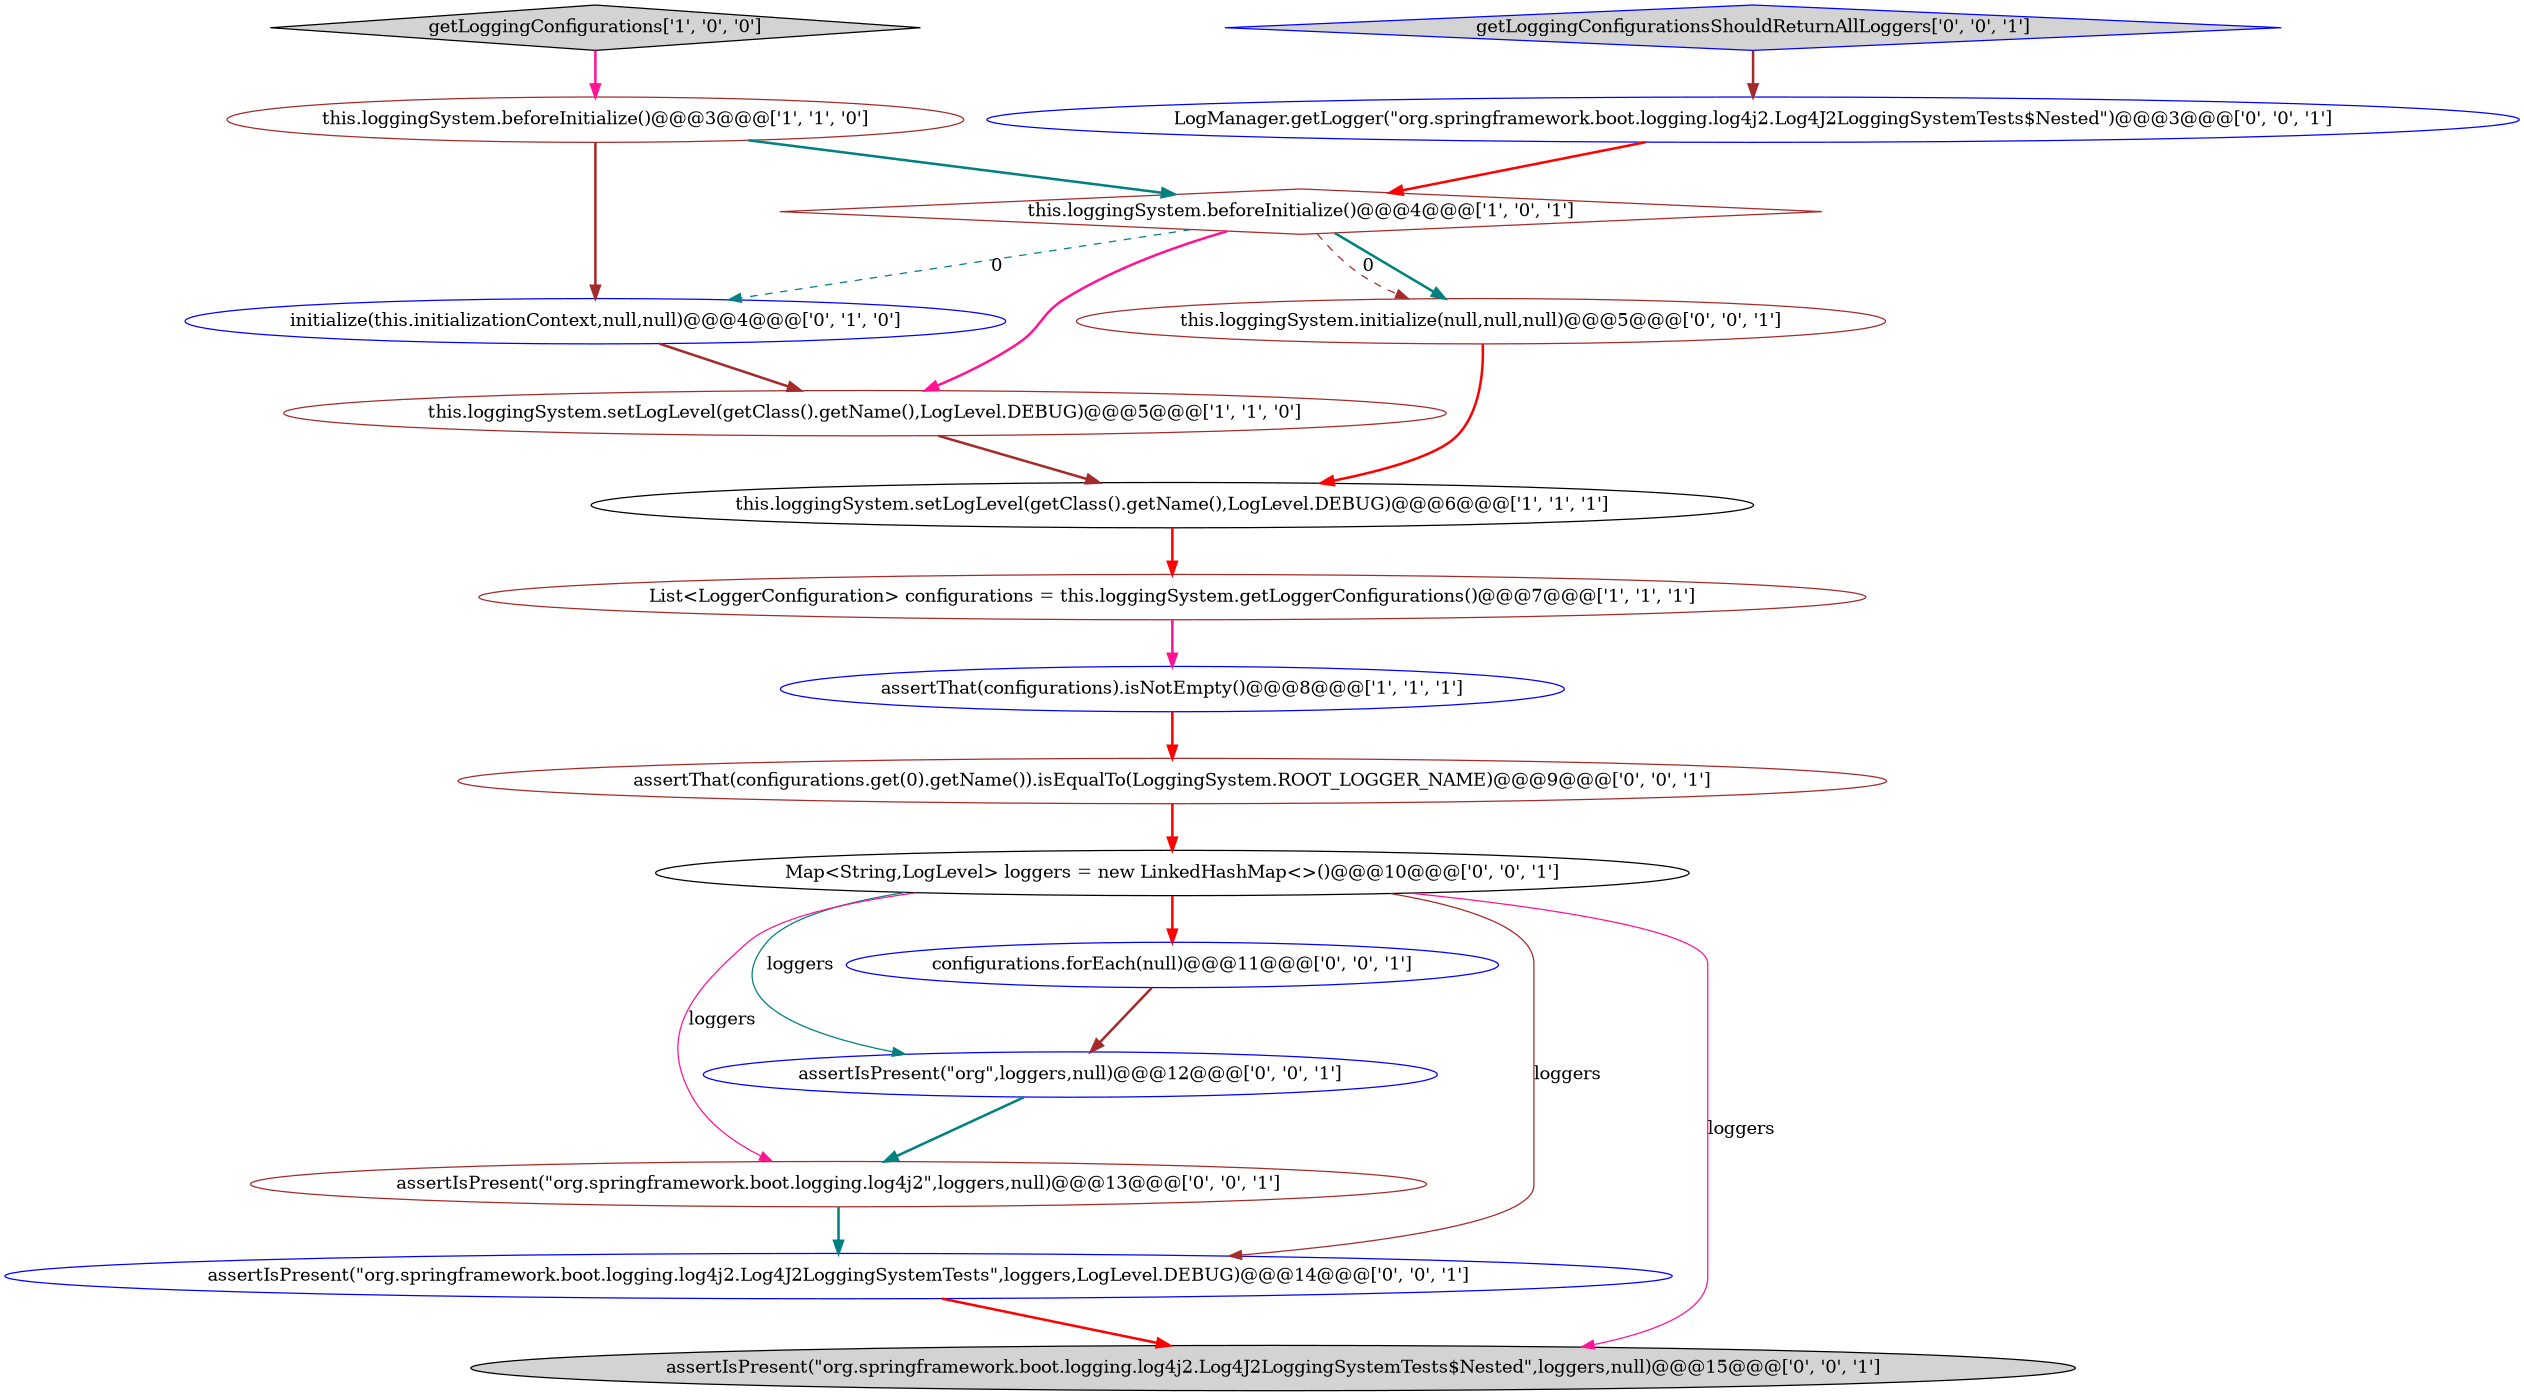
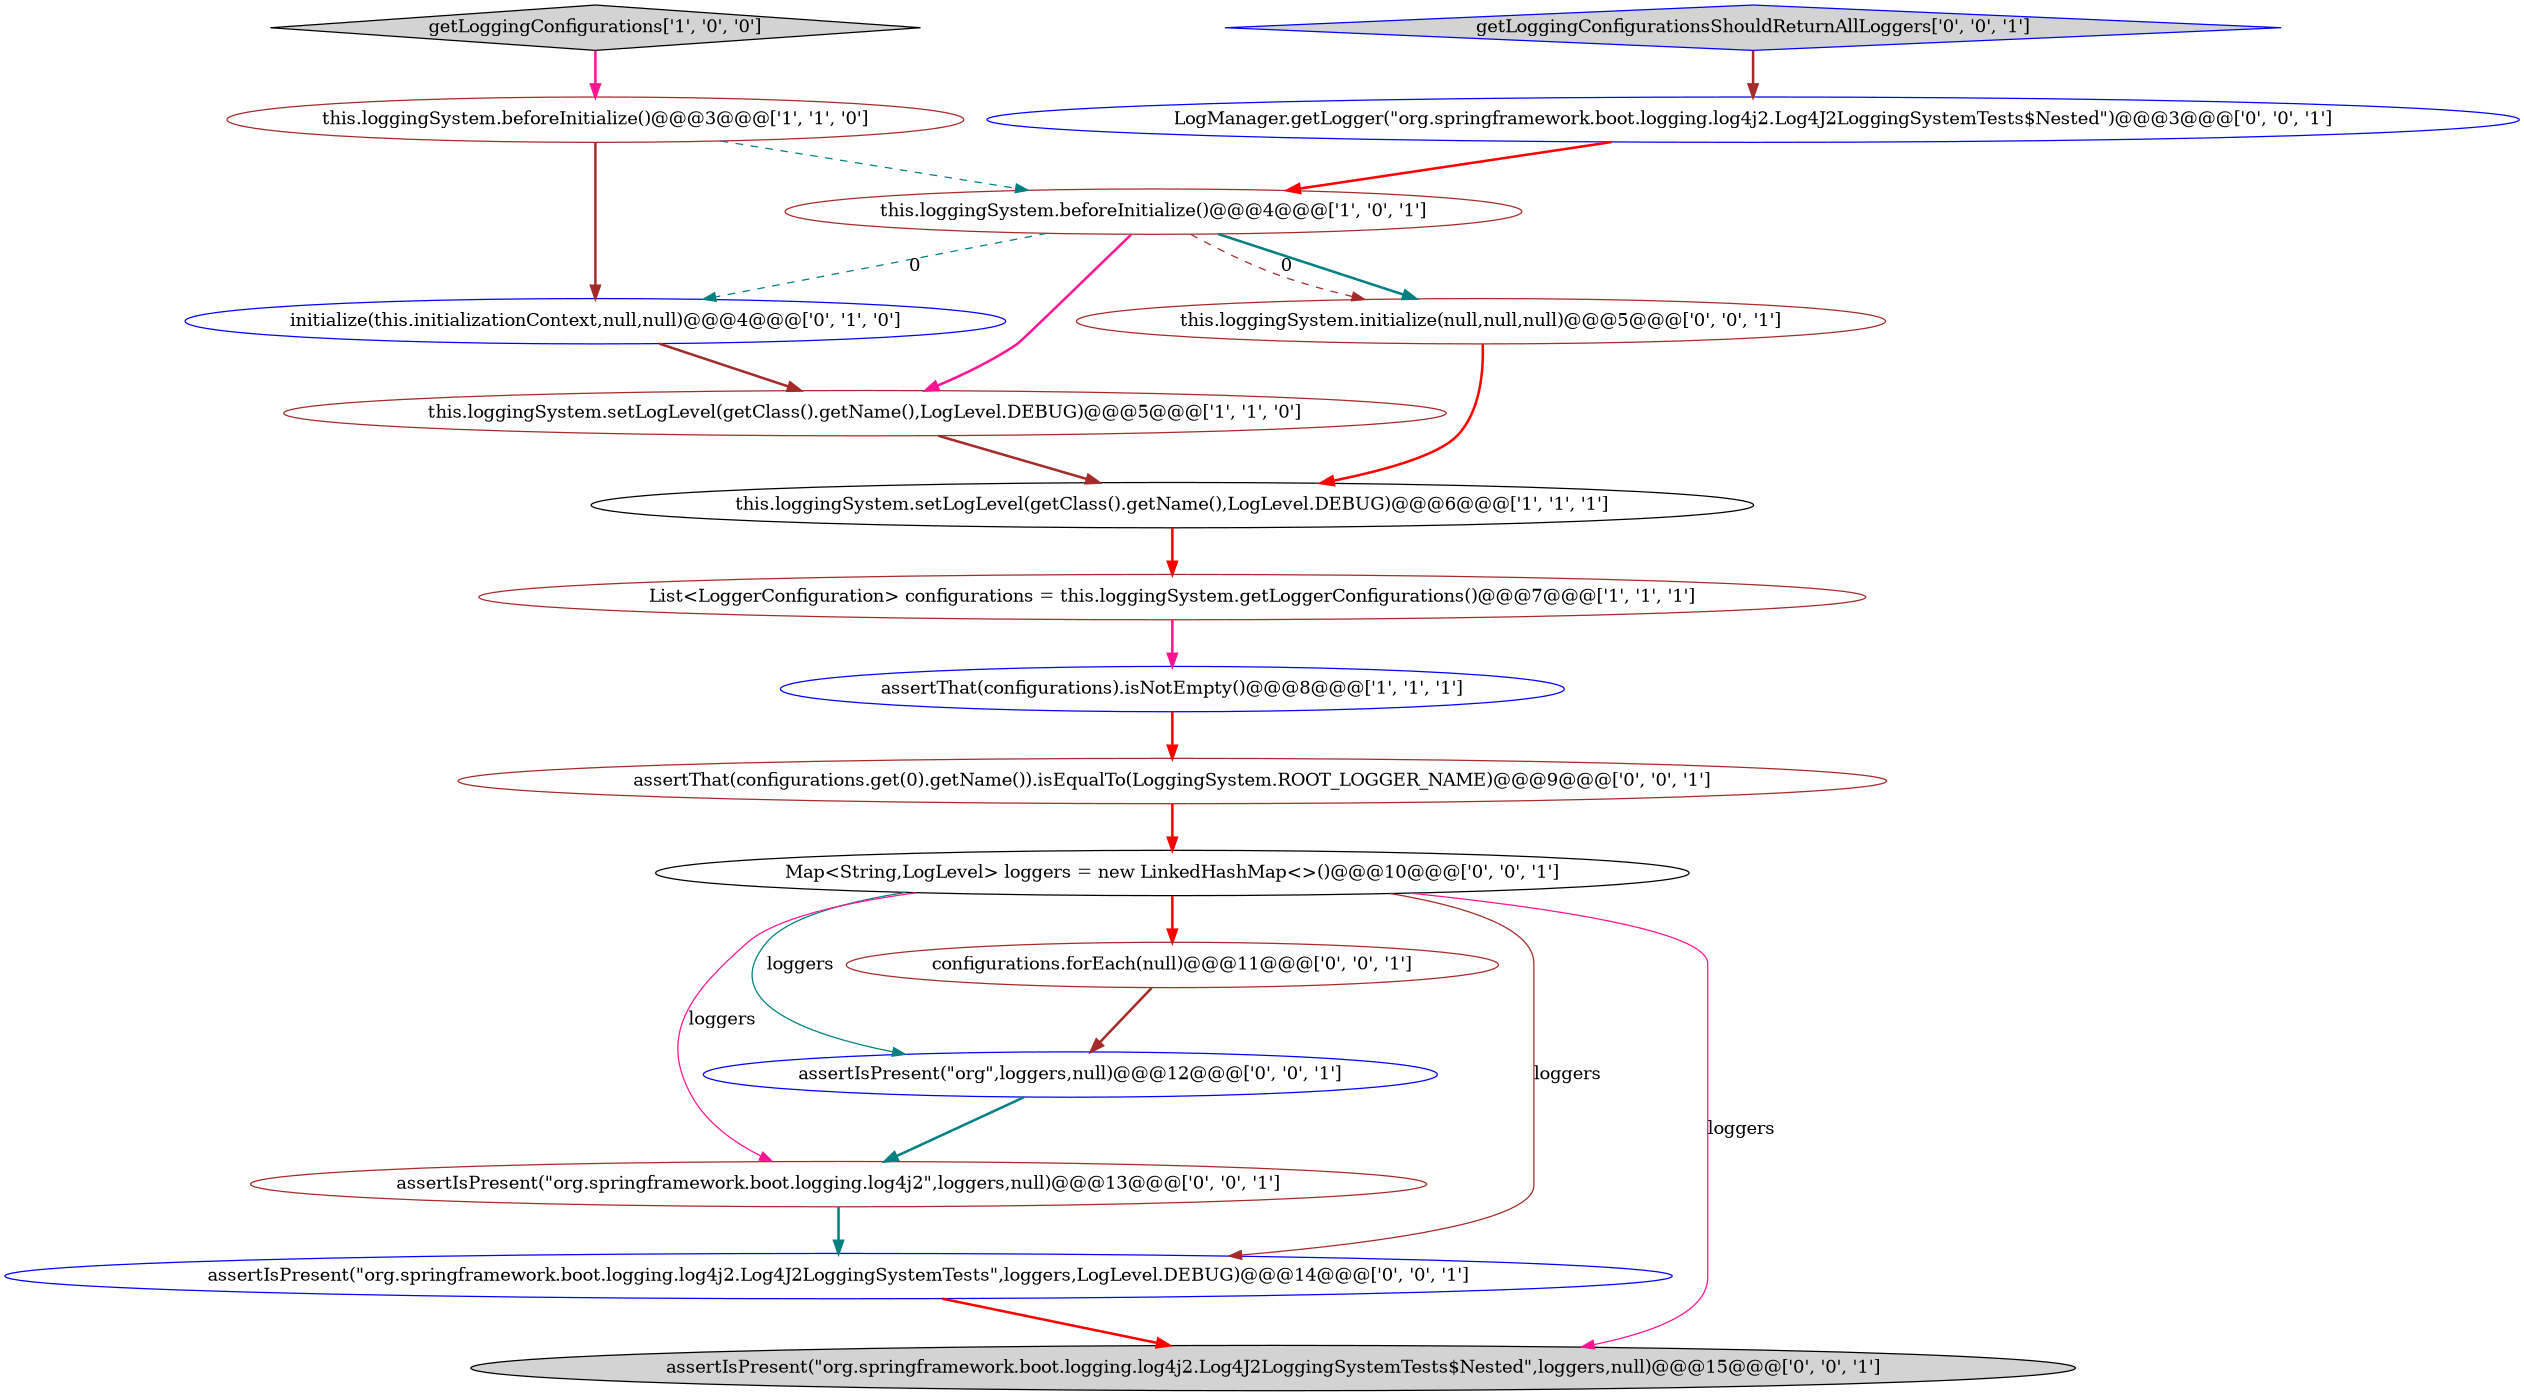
edge "this.loggingSystem.beforeInitialize()@@@3@@@['1', '1', '0']" -> "this.loggingSystem.beforeInitialize()@@@4@@@['1', '0', '1']": style bold -> dashed
node "this.loggingSystem.beforeInitialize()@@@4@@@['1', '0', '1']": shape diamond -> ellipse
node "configurations.forEach(null)@@@11@@@['0', '0', '1']": color blue -> brown
